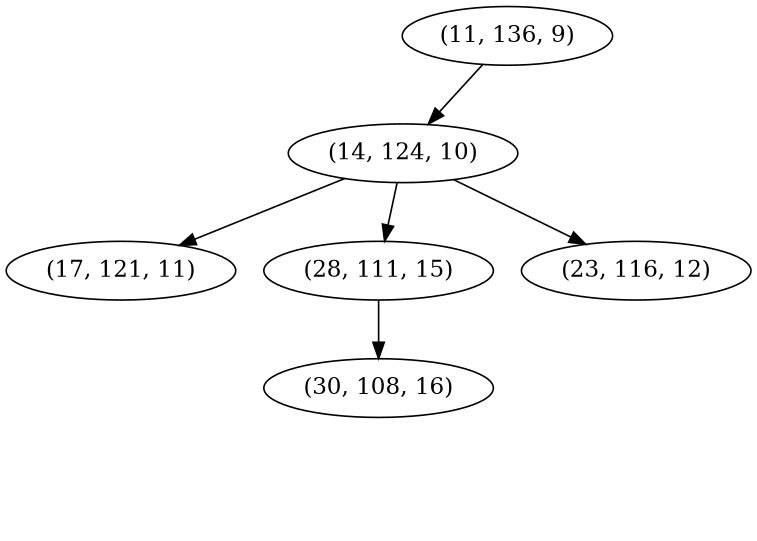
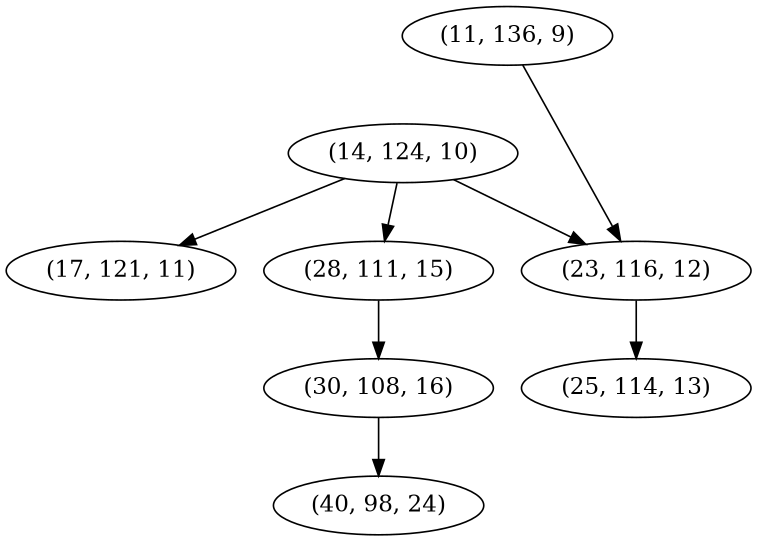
edge "(11, 136, 9)" -> "(14, 124, 10)": now "(11, 136, 9)" -> "(23, 116, 12)"
node "(25, 114, 13)": added
node "(40, 98, 24)": added
